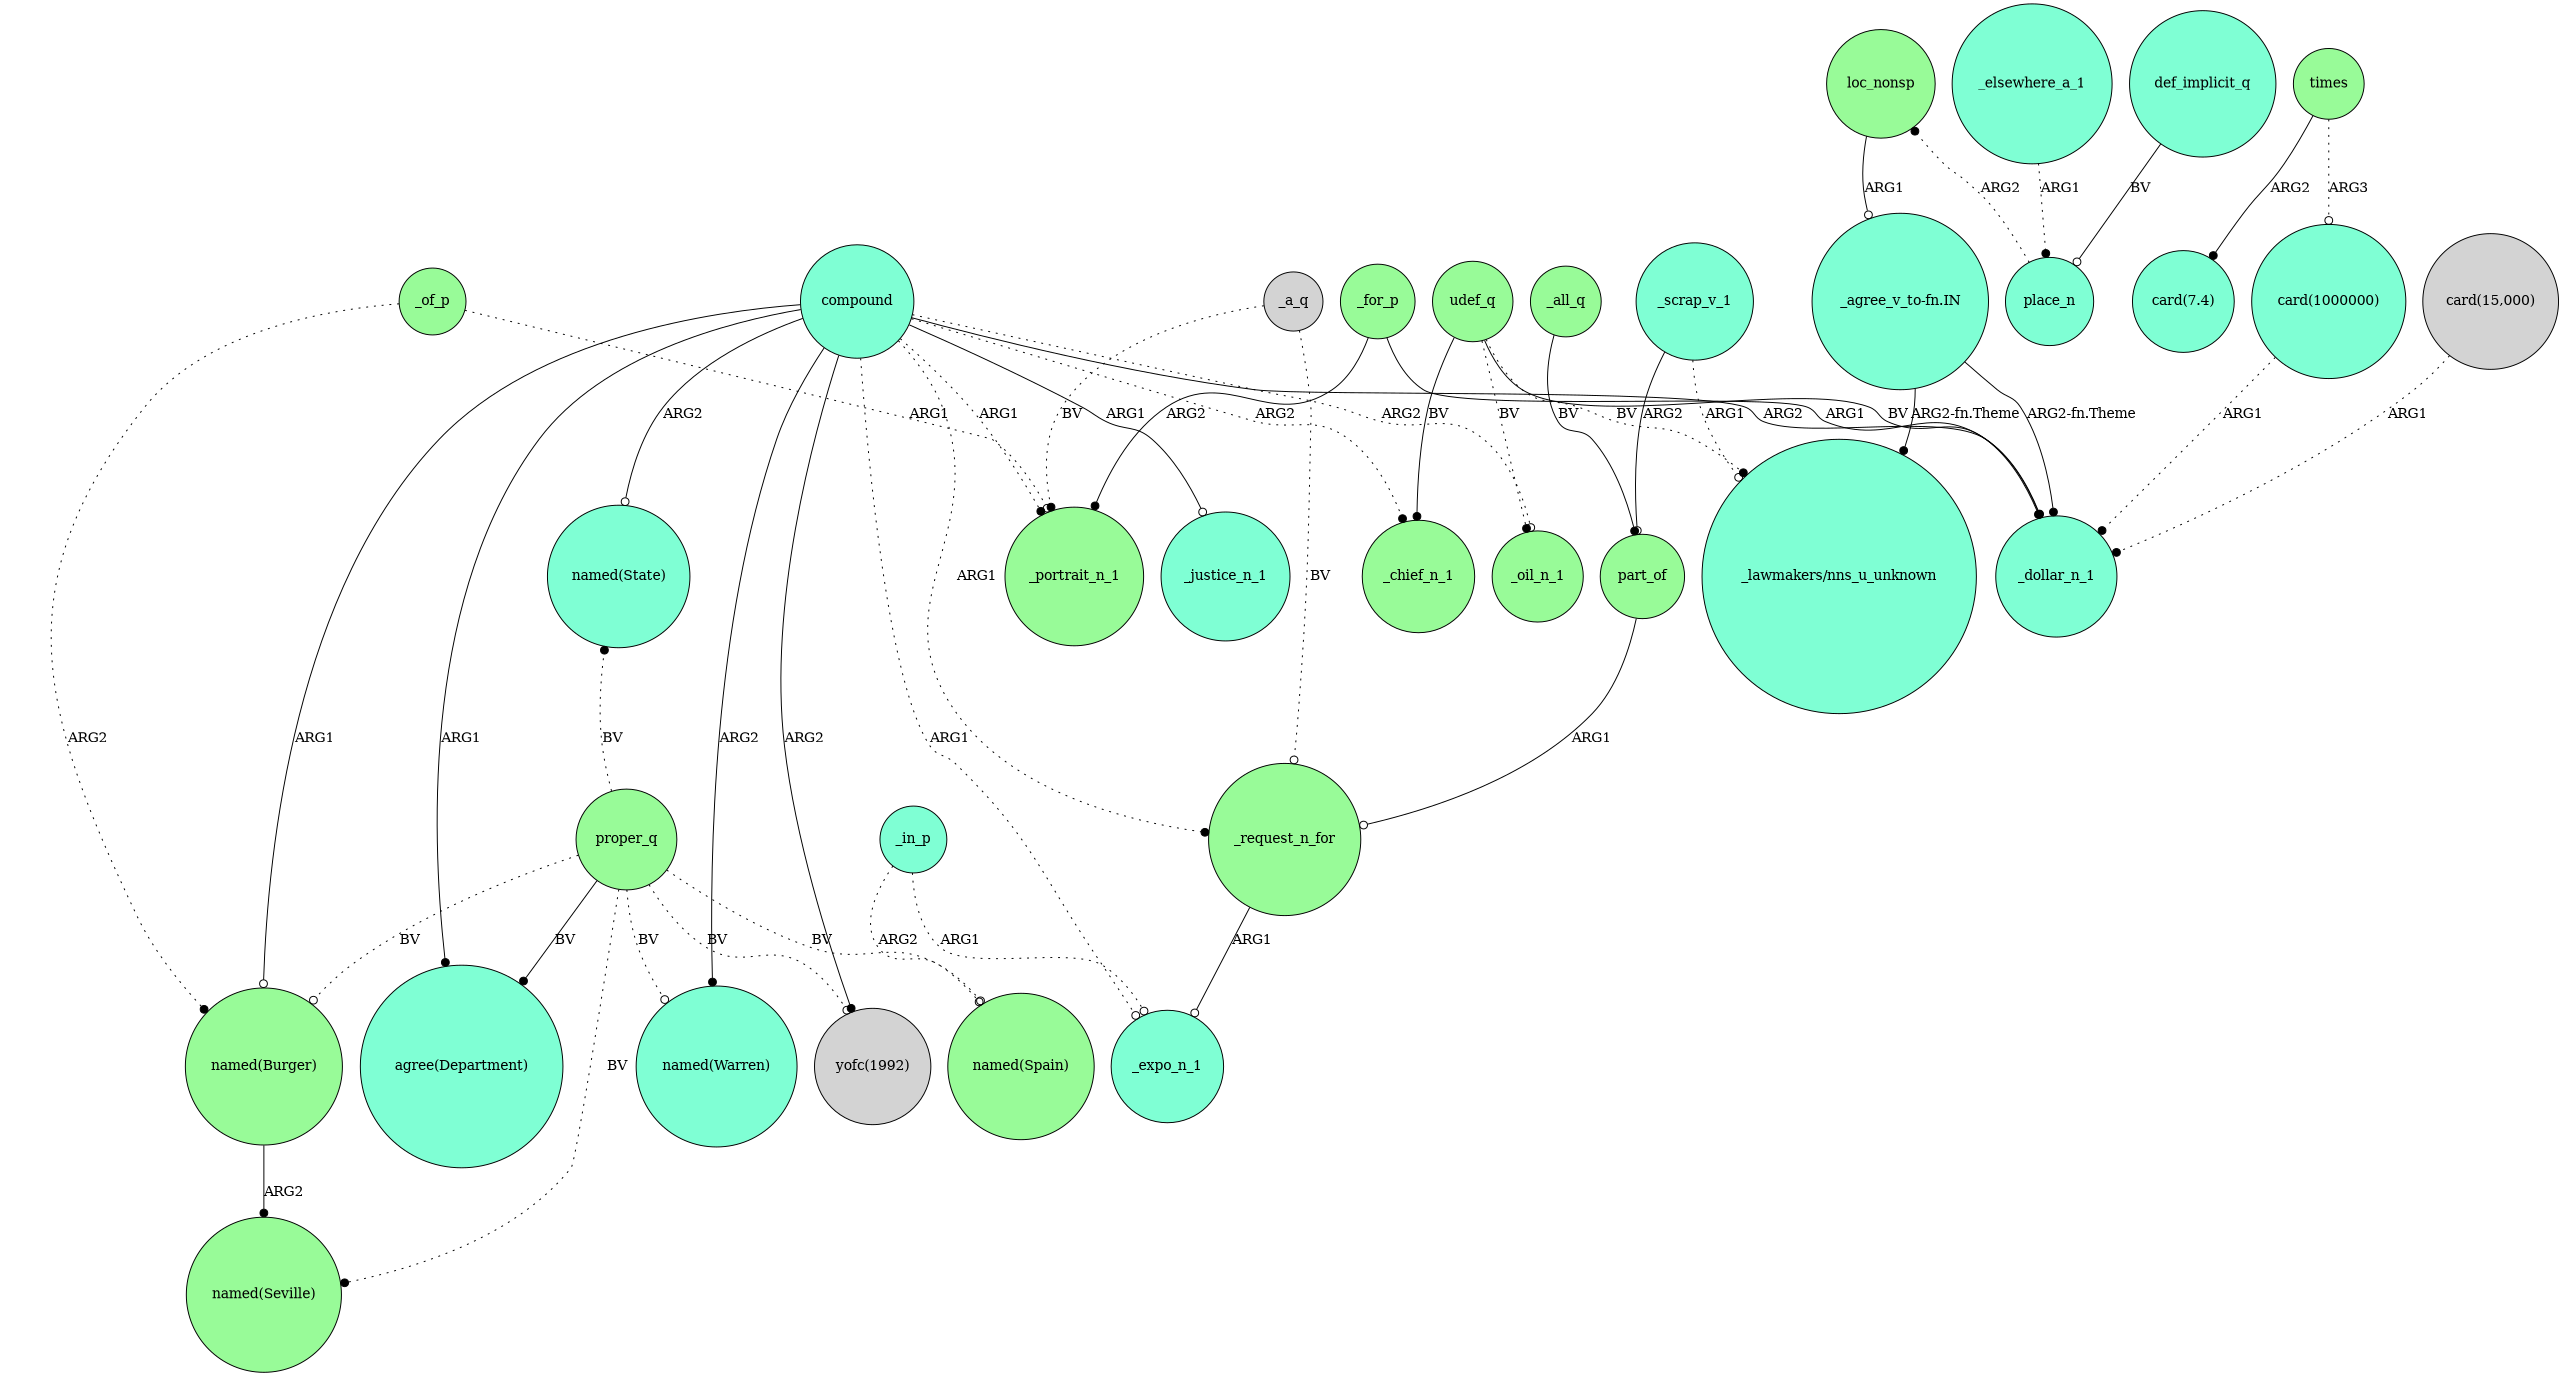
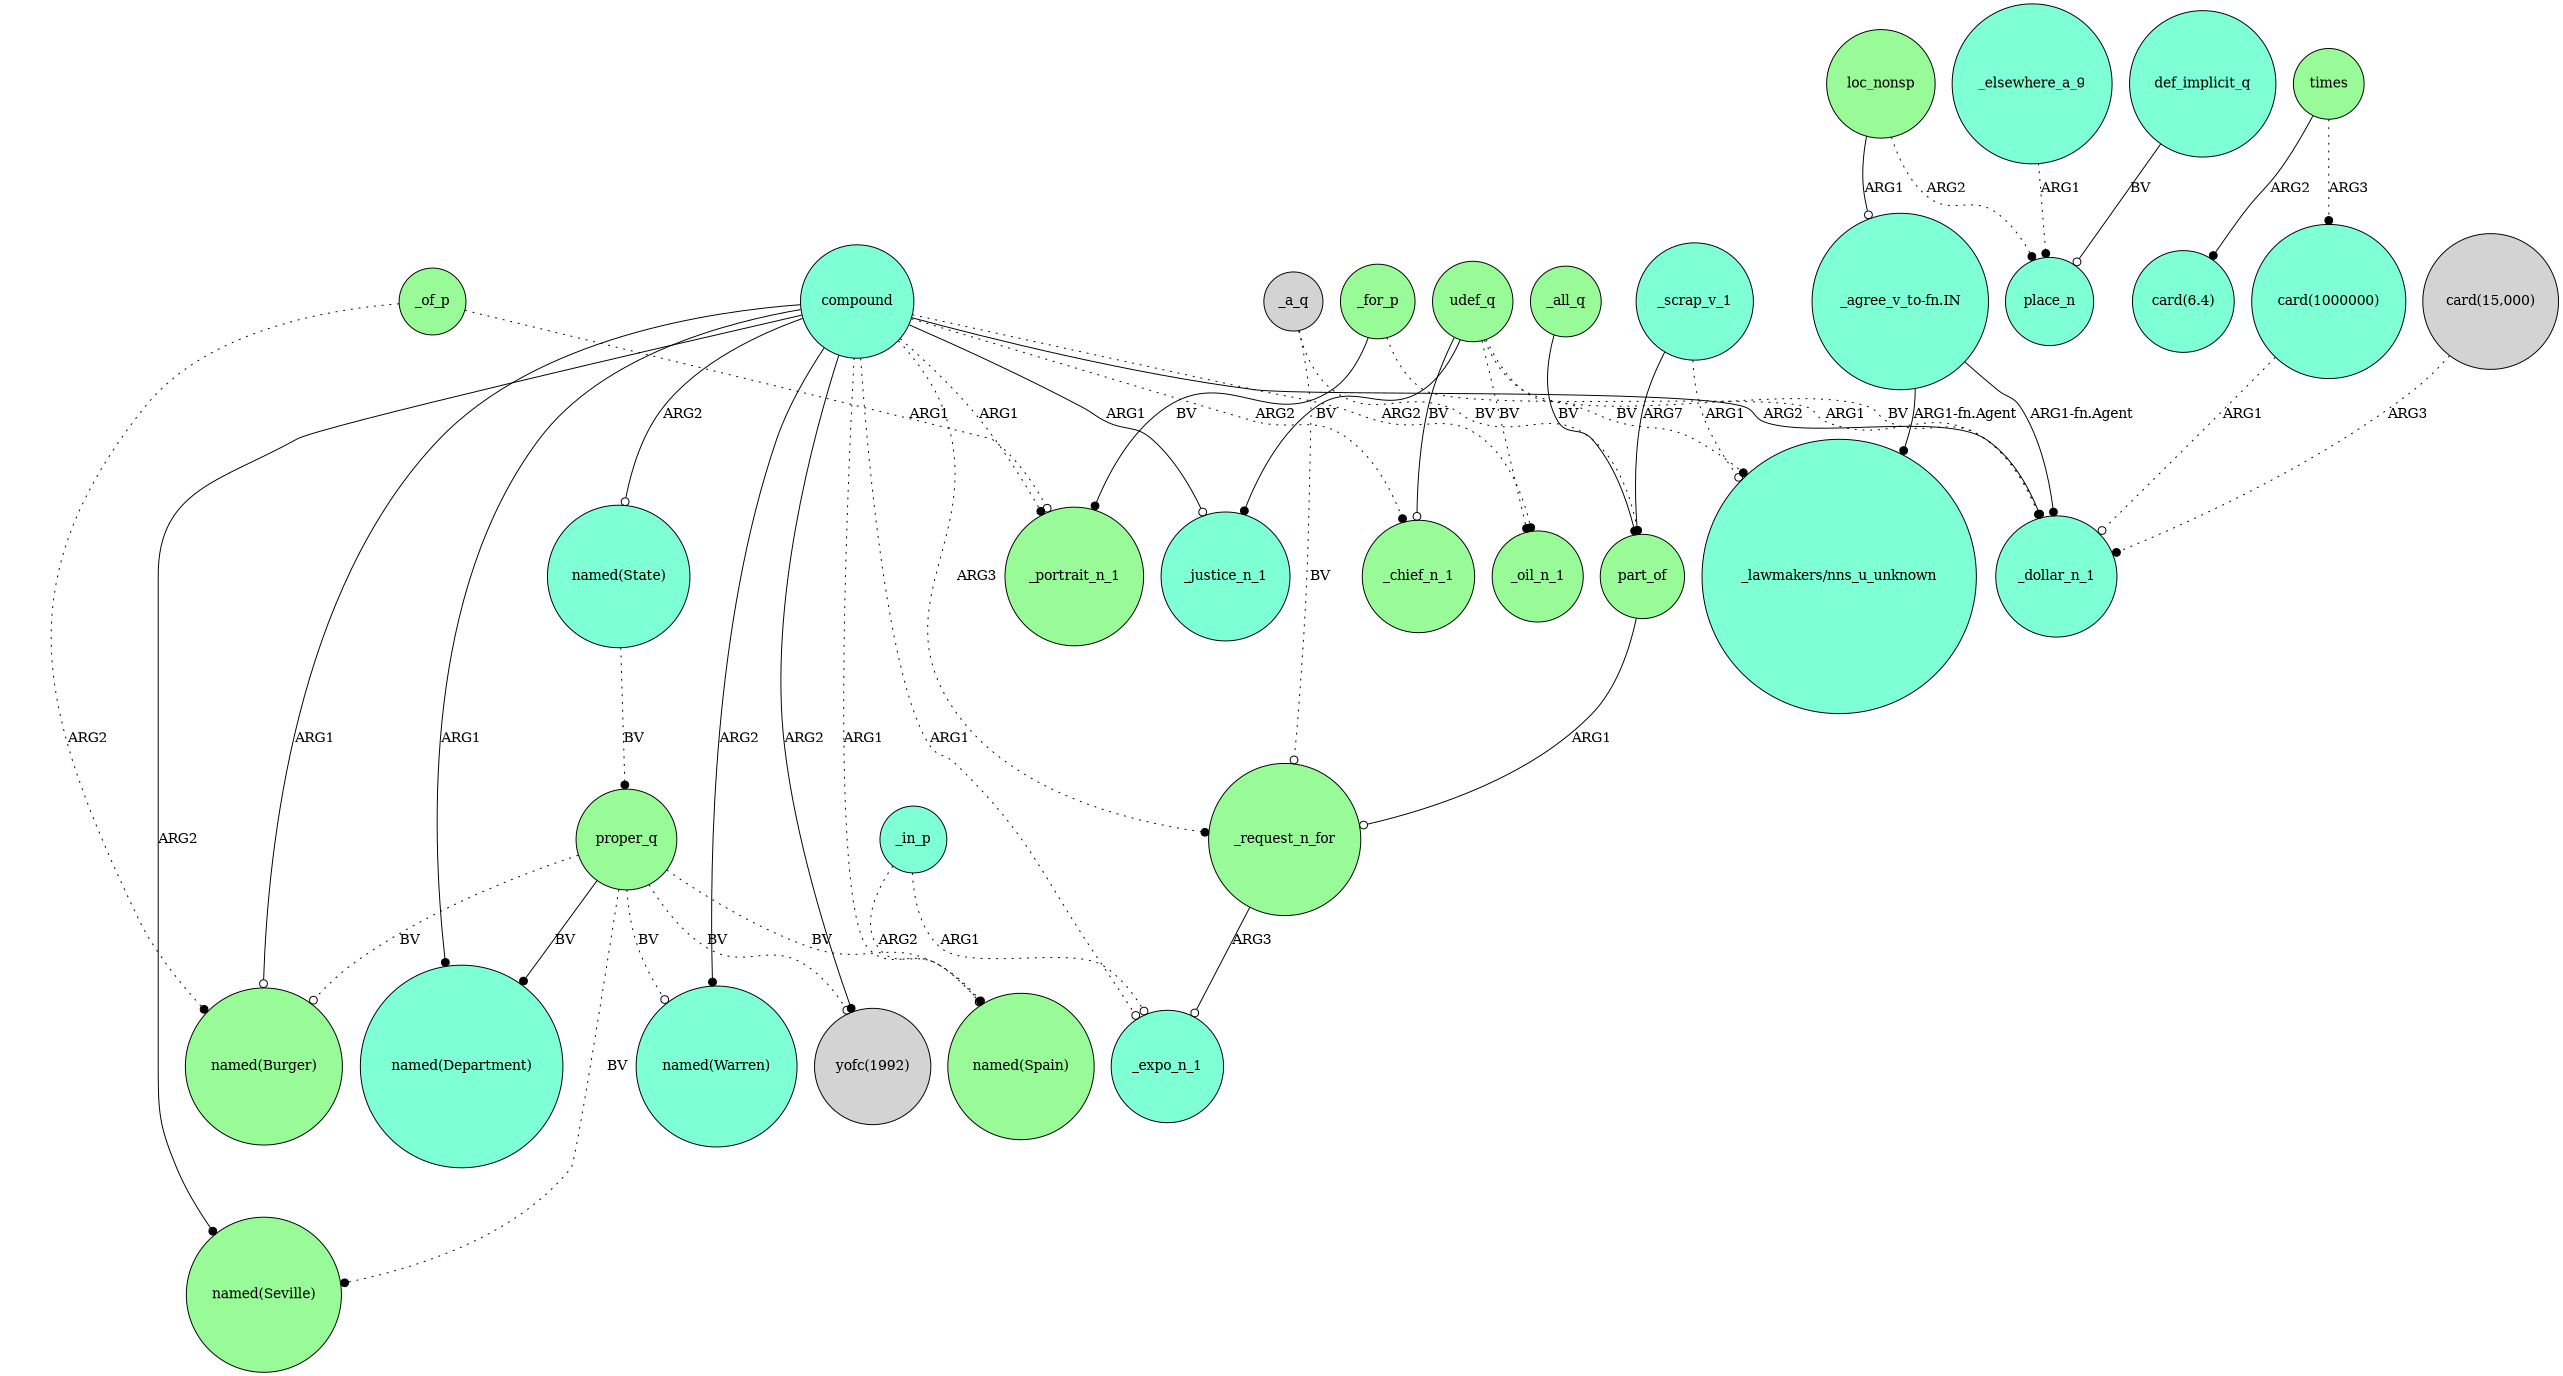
node "_elsewhere_a_1": label "_elsewhere_a_1" -> "_elsewhere_a_9"
edge "times" -> "card(1000000)": arrowhead odot -> dot
edge "place_n" -> "loc_nonsp": reversed
node "card(7.4)": label "card(7.4)" -> "card(6.4)"
edge "_a_q" -> "_portrait_n_1": now "_a_q" -> "part_of"
edge "udef_q" -> "_justice_n_1": added, label "BV"
edge "udef_q" -> "_dollar_n_1": style solid -> dotted
edge "_for_p" -> "_dollar_n_1": style solid -> dotted
edge "compound" -> "_oil_n_1": arrowhead odot -> dot
edge "_for_p" -> "_portrait_n_1": label "ARG2" -> "BV"
edge "_scrap_v_1" -> "part_of": label "ARG2" -> "ARG7"
edge "_agree_v_to-fn.IN" -> "_lawmakers/nns_u_unknown": label "ARG2-fn.Theme" -> "ARG1-fn.Agent"
edge "_agree_v_to-fn.IN" -> "_dollar_n_1": label "ARG2-fn.Theme" -> "ARG1-fn.Agent"
edge "card(15,000)" -> "_dollar_n_1": label "ARG1" -> "ARG3"
edge "udef_q" -> "_chief_n_1": arrowhead dot -> odot
edge "card(1000000)" -> "_dollar_n_1": arrowhead dot -> odot
edge "compound" -> "_request_n_for": label "ARG1" -> "ARG3"
edge "compound" -> "named(Spain)": added, label "ARG1"
edge "proper_q" -> "named(State)": reversed
edge "_request_n_for" -> "_expo_n_1": label "ARG1" -> "ARG3"
edge "proper_q" -> "named(Spain)": arrowhead odot -> dot
node "agree(Department)": label "agree(Department)" -> "named(Department)"
edge "named(Burger)" -> "named(Seville)": now "compound" -> "named(Seville)"
